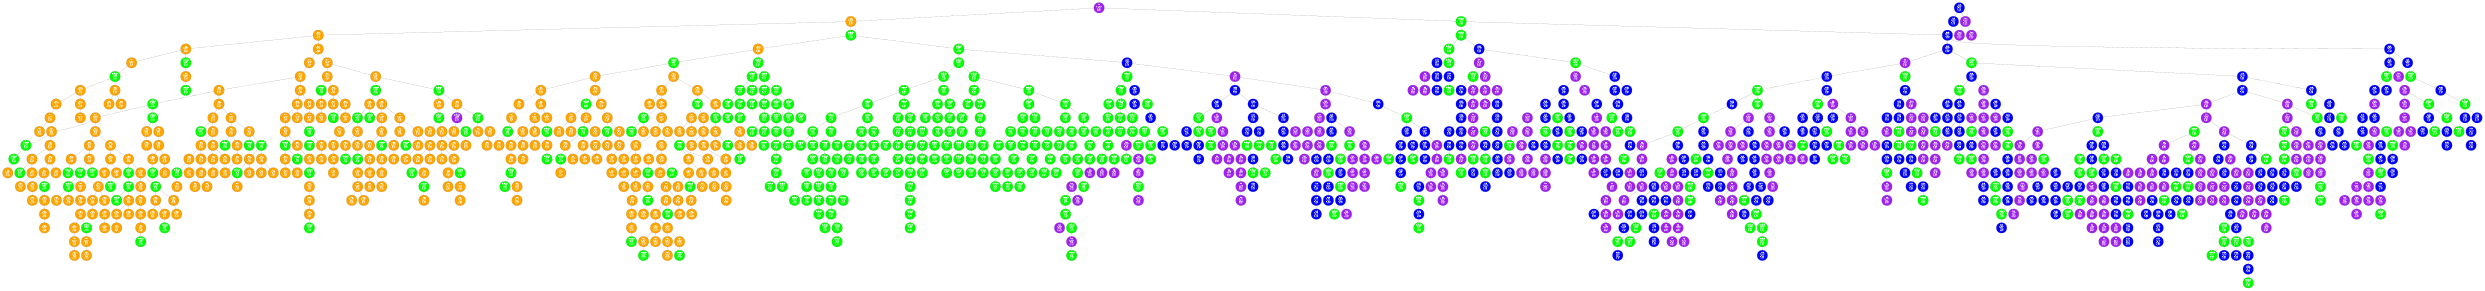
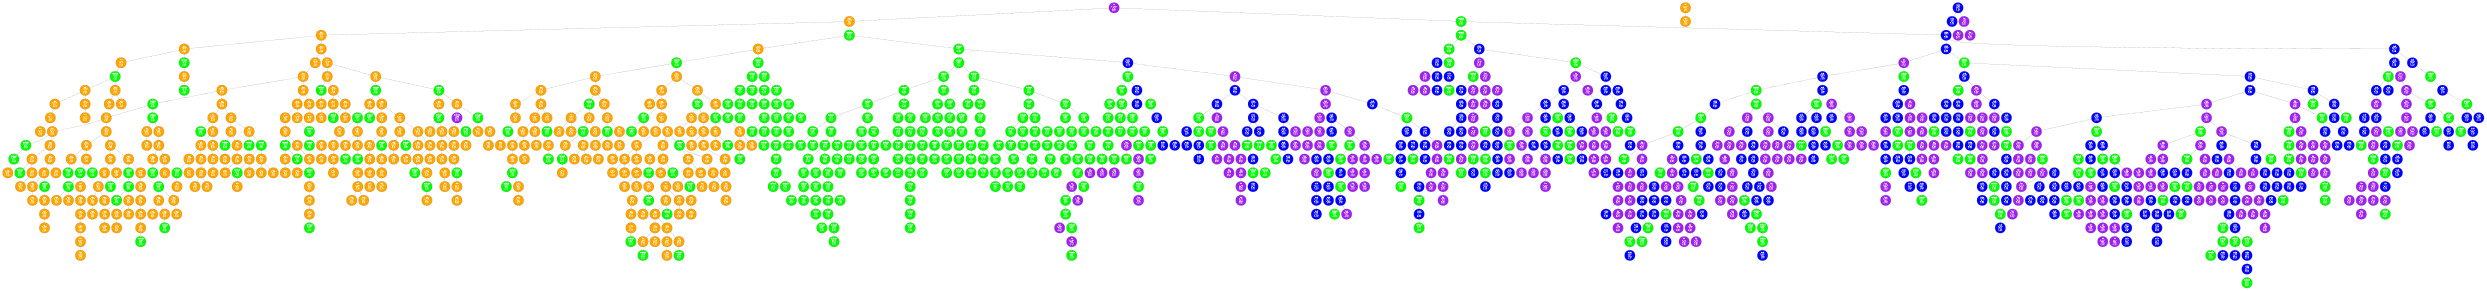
node "rectangle p: 3546 hc: 0 X: 26 Y: 144": removed
